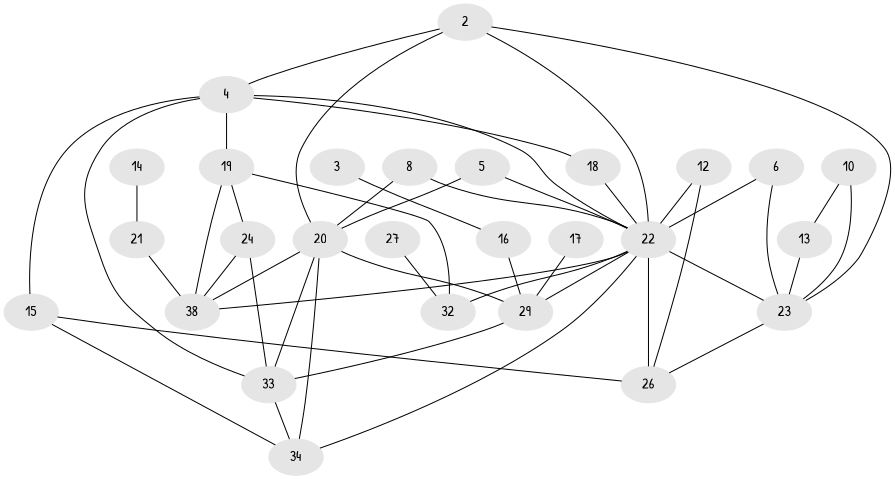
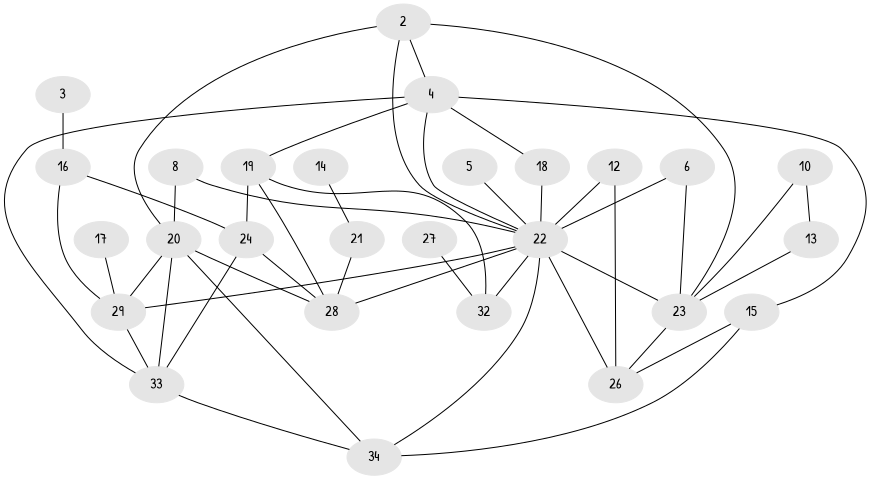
edge "16" -- "24": added
edge "5" -- "20": removed
node "38": label "38" -> "28"
